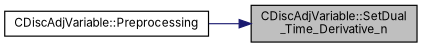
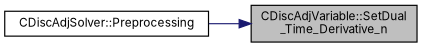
node "CDiscAdjVariable::Preprocessing": label "CDiscAdjVariable::Preprocessing" -> "CDiscAdjSolver::Preprocessing"
